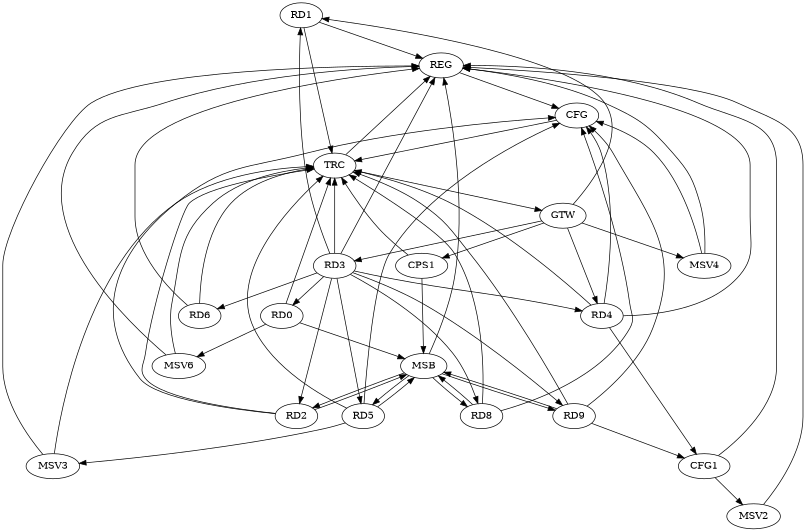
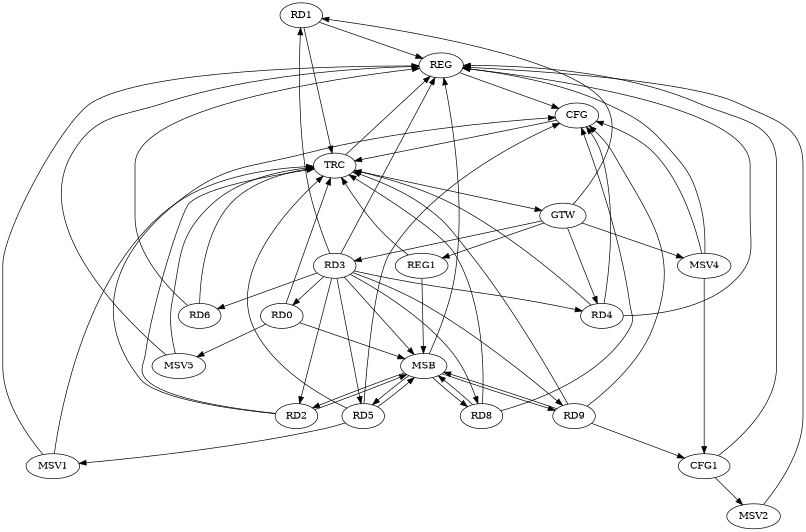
edge "RD3" -> "TRC": now "RD3" -> "MSB"
node "CPS1": label "CPS1" -> "REG1"
node "MSV6": label "MSV6" -> "MSV5"
edge "RD4" -> "CFG1": now "MSV4" -> "CFG1"
node "MSV3": label "MSV3" -> "MSV1"
